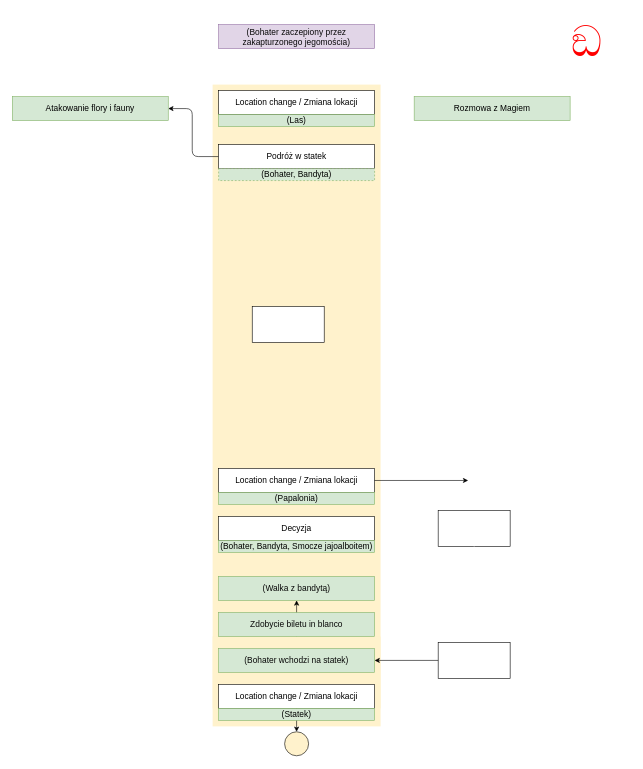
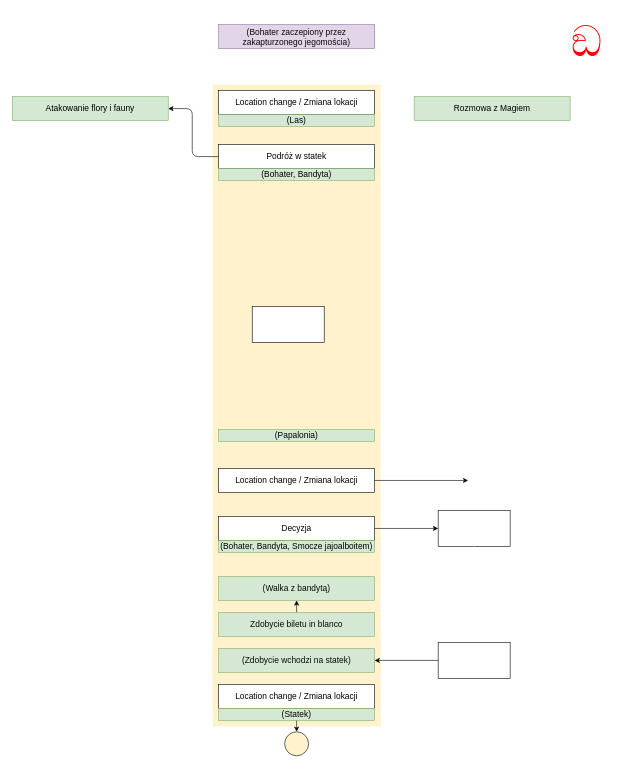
node "(Bohater, Bandyta)": style dashed -> solid
node "(Papalonia)": moved (297, 498) -> (297, 435)
edge "Decyzja" -> "Oddanie itemu bandycie": added
node "(Bohater wchodzi na statek)": label "(Bohater wchodzi na statek)" -> "(Zdobycie wchodzi na statek)"
